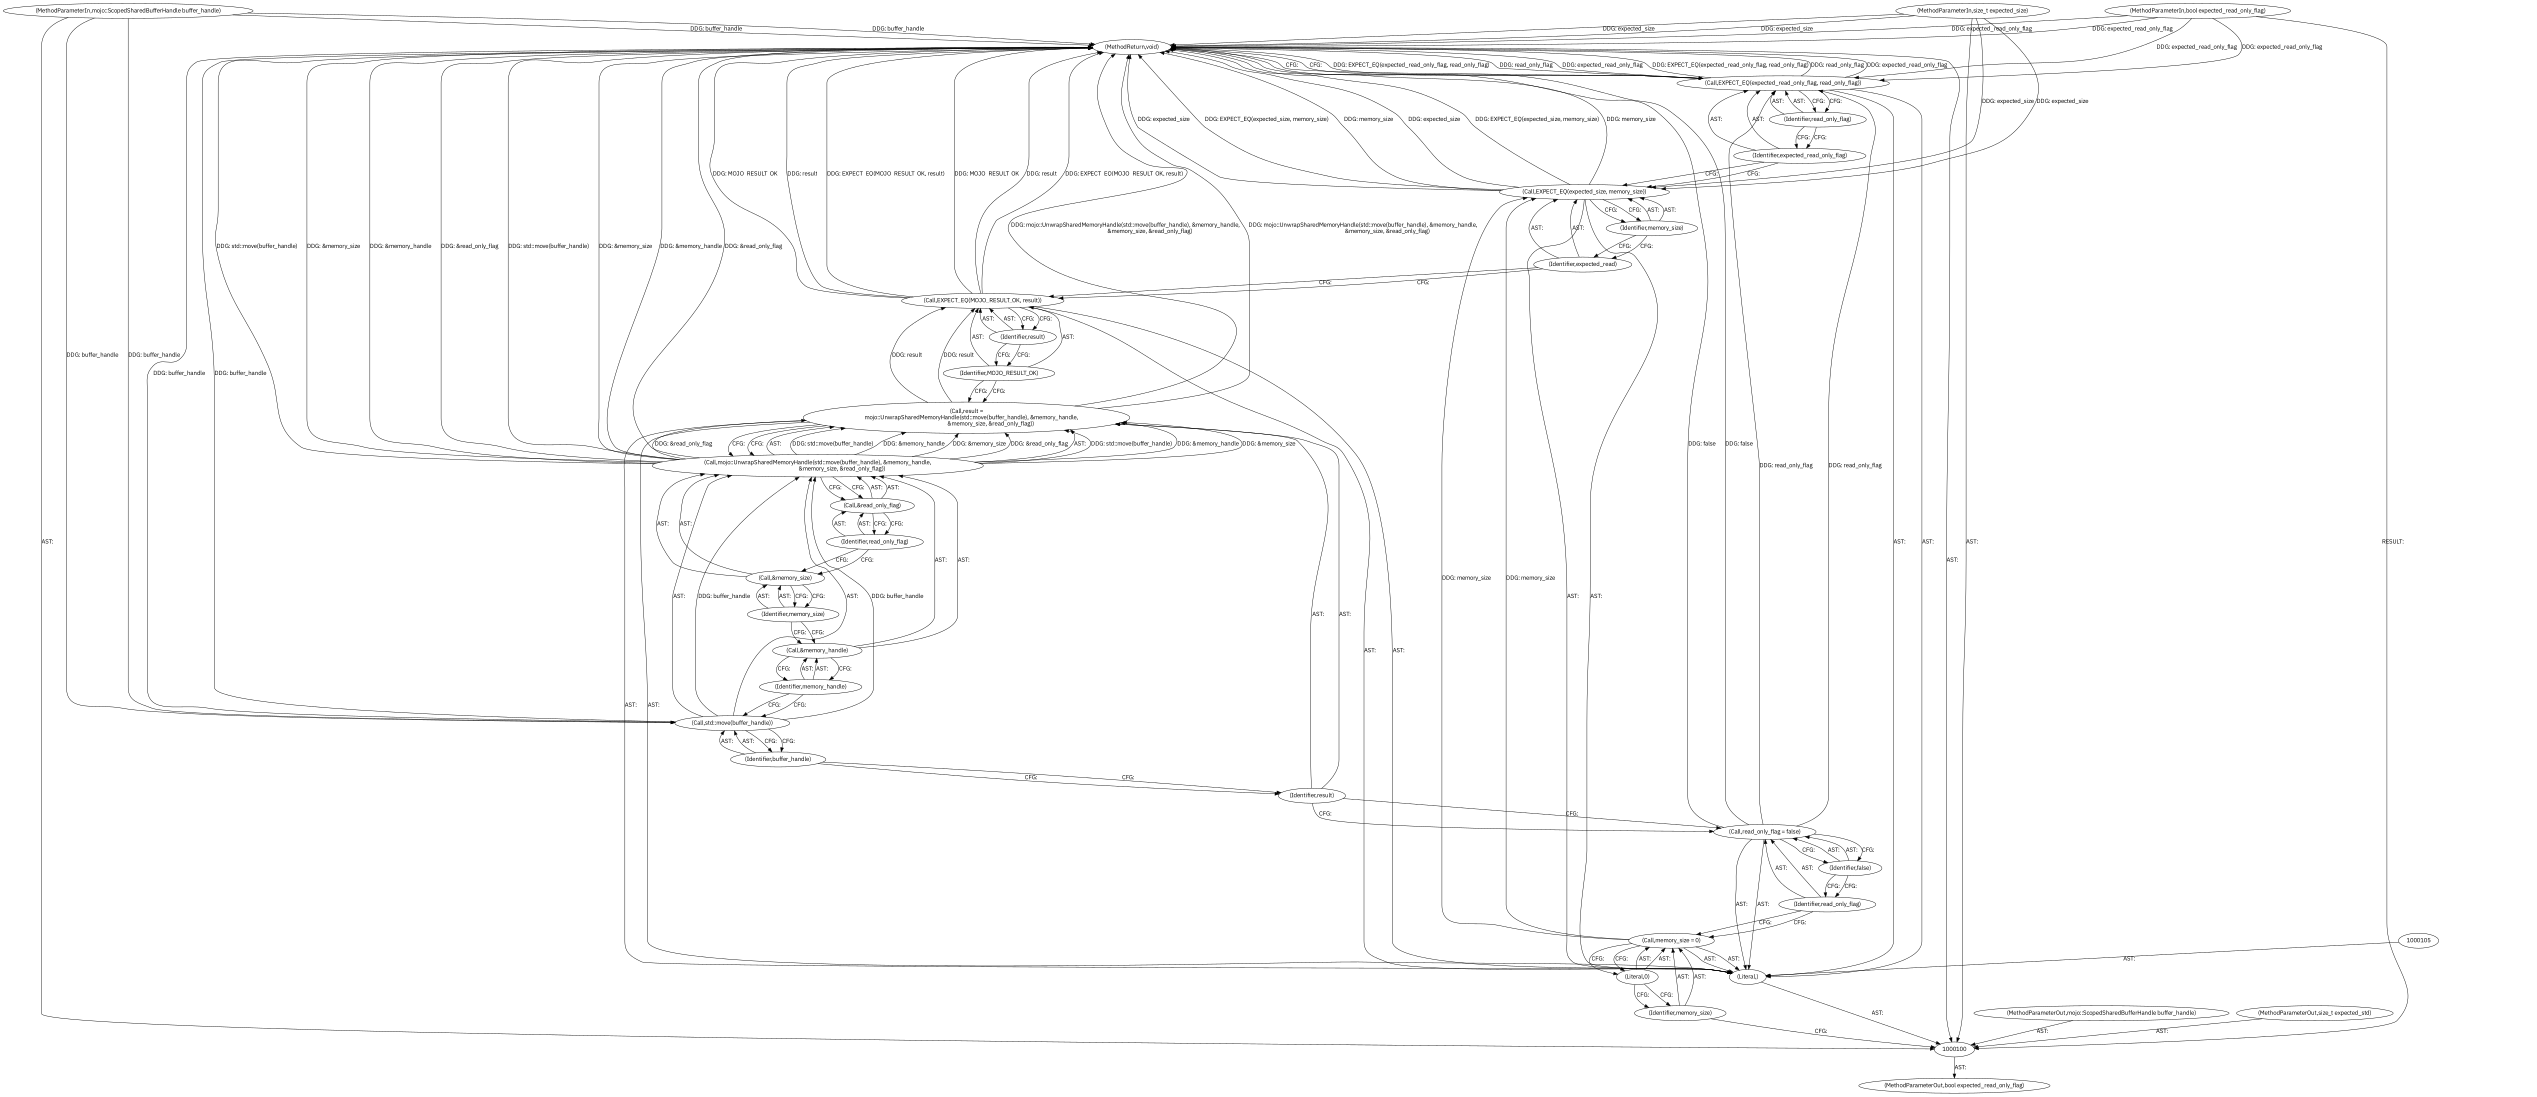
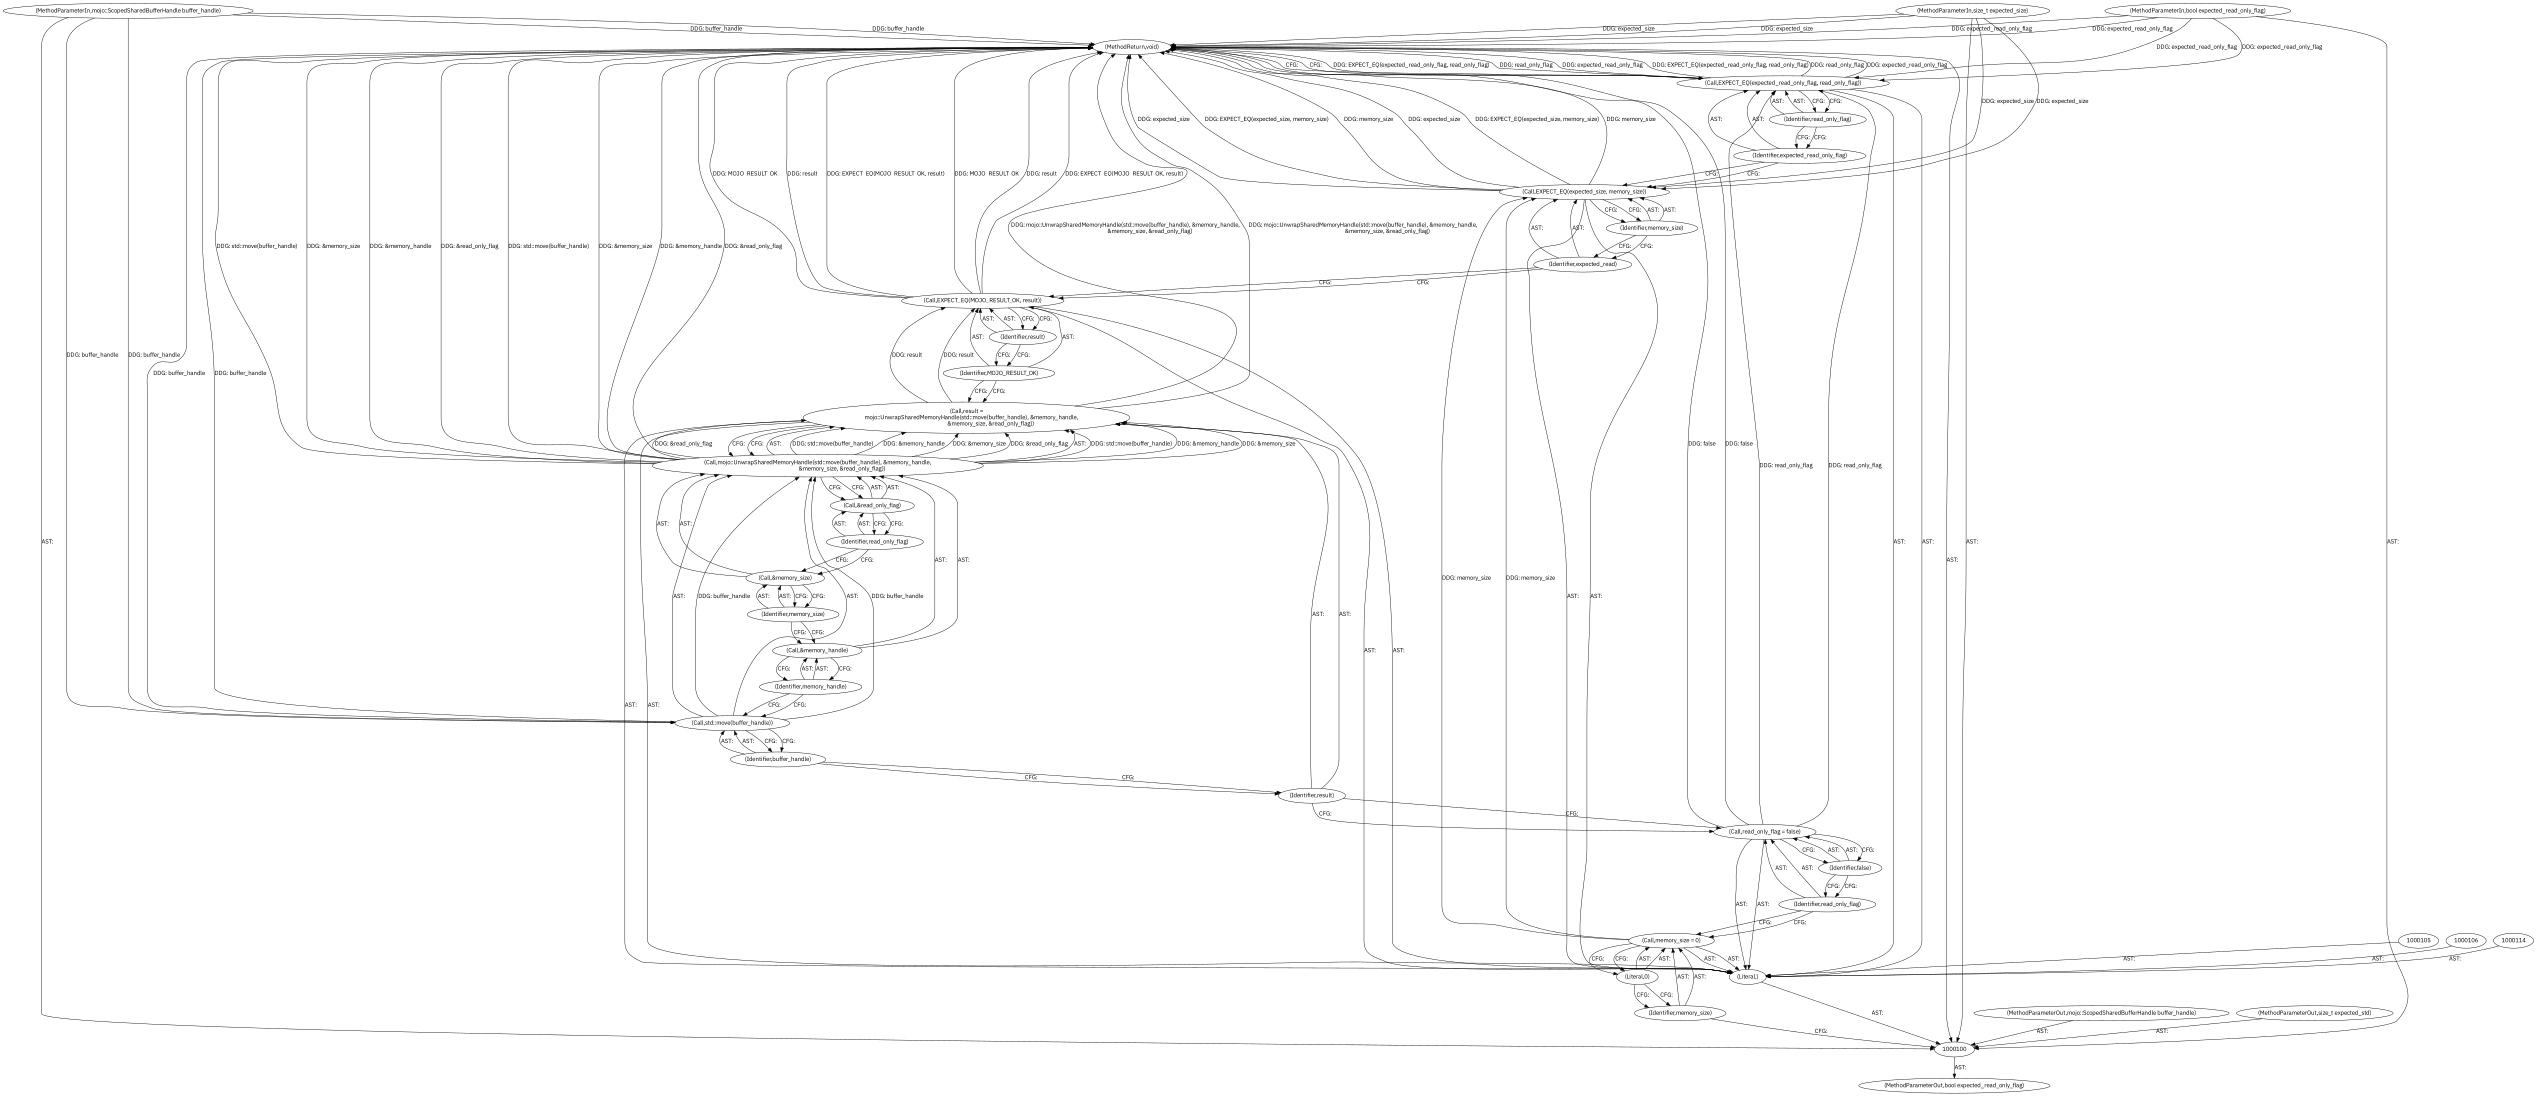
edge "(MethodParameterIn,bool expected_read_only_flag)" -> "1000100": label "RESULT: " -> "AST: "
node "1000106": added
node "1000114": added
